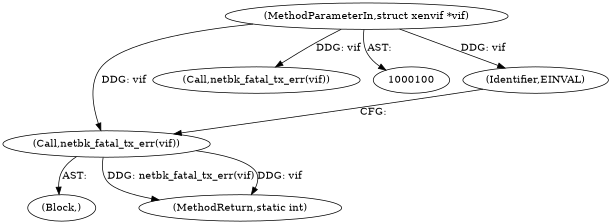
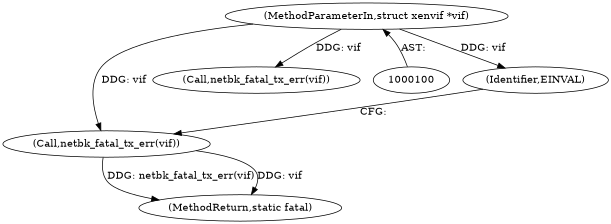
edge "(MethodParameterIn,struct xenvif *vif)" -> "1000100": reversed
node "(Block,)": removed
node "(MethodReturn,static int)": label "(MethodReturn,static int)" -> "(MethodReturn,static fatal)"
